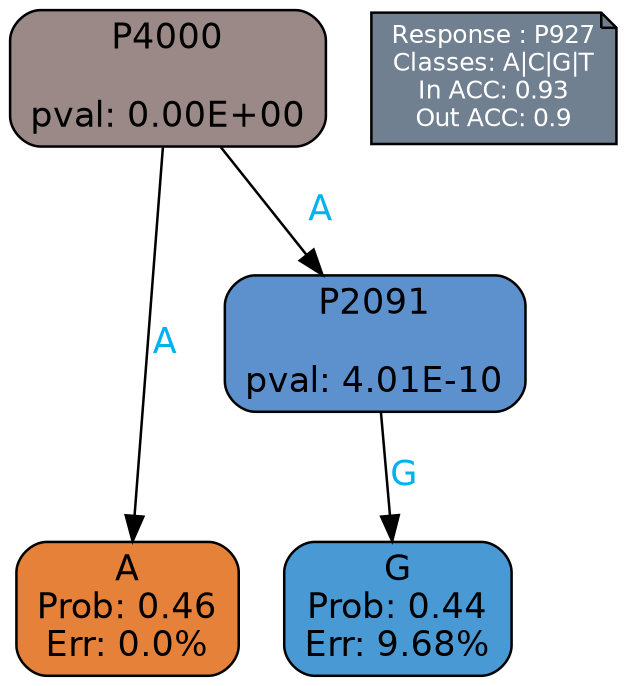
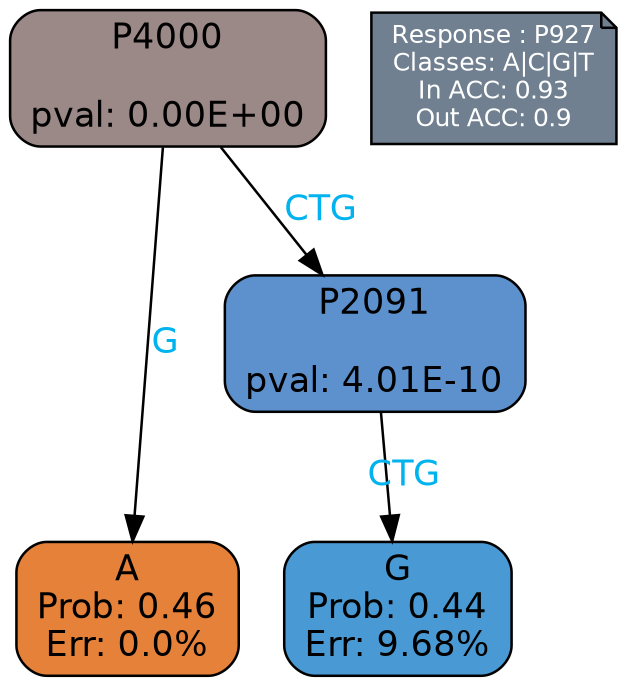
edge "P4000 pval: 0.00E+00" -> "P2091 pval: 4.01E-10": label "A" -> "CTG"
edge "P4000 pval: 0.00E+00" -> "A Prob: 0.46 Err: 0.0%": label "A" -> "G"
edge "P2091 pval: 4.01E-10" -> "G Prob: 0.44 Err: 9.68%": label "G" -> "CTG"
